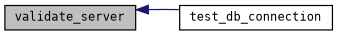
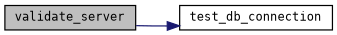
edge "test_db_connection" -> "validate_server": reversed
